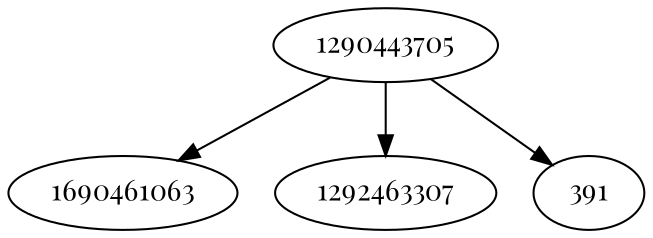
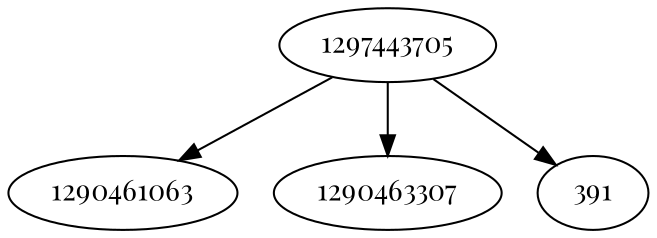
node "1290443705": label "1290443705" -> "1297443705"
node "1690461063": label "1690461063" -> "1290461063"
node "1292463307": label "1292463307" -> "1290463307"
